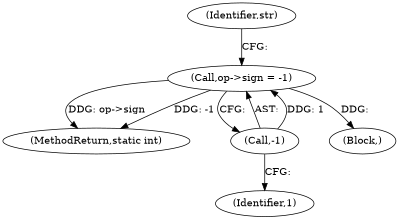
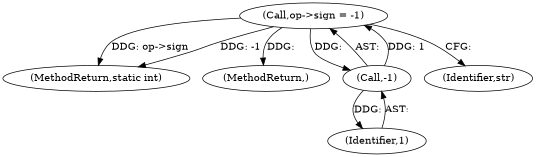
edge "(Identifier,str)" -> "(Call,op->sign = -1)": reversed
edge "(Call,op->sign = -1)" -> "(Call,-1)": label "CFG: " -> "DDG: "
edge "(Identifier,1)" -> "(Call,-1)": added, label "AST:"
node "(Block,)": label "(Block,)" -> "(MethodReturn,)"
edge "(Call,-1)" -> "(Identifier,1)": label "CFG: " -> "DDG: "
